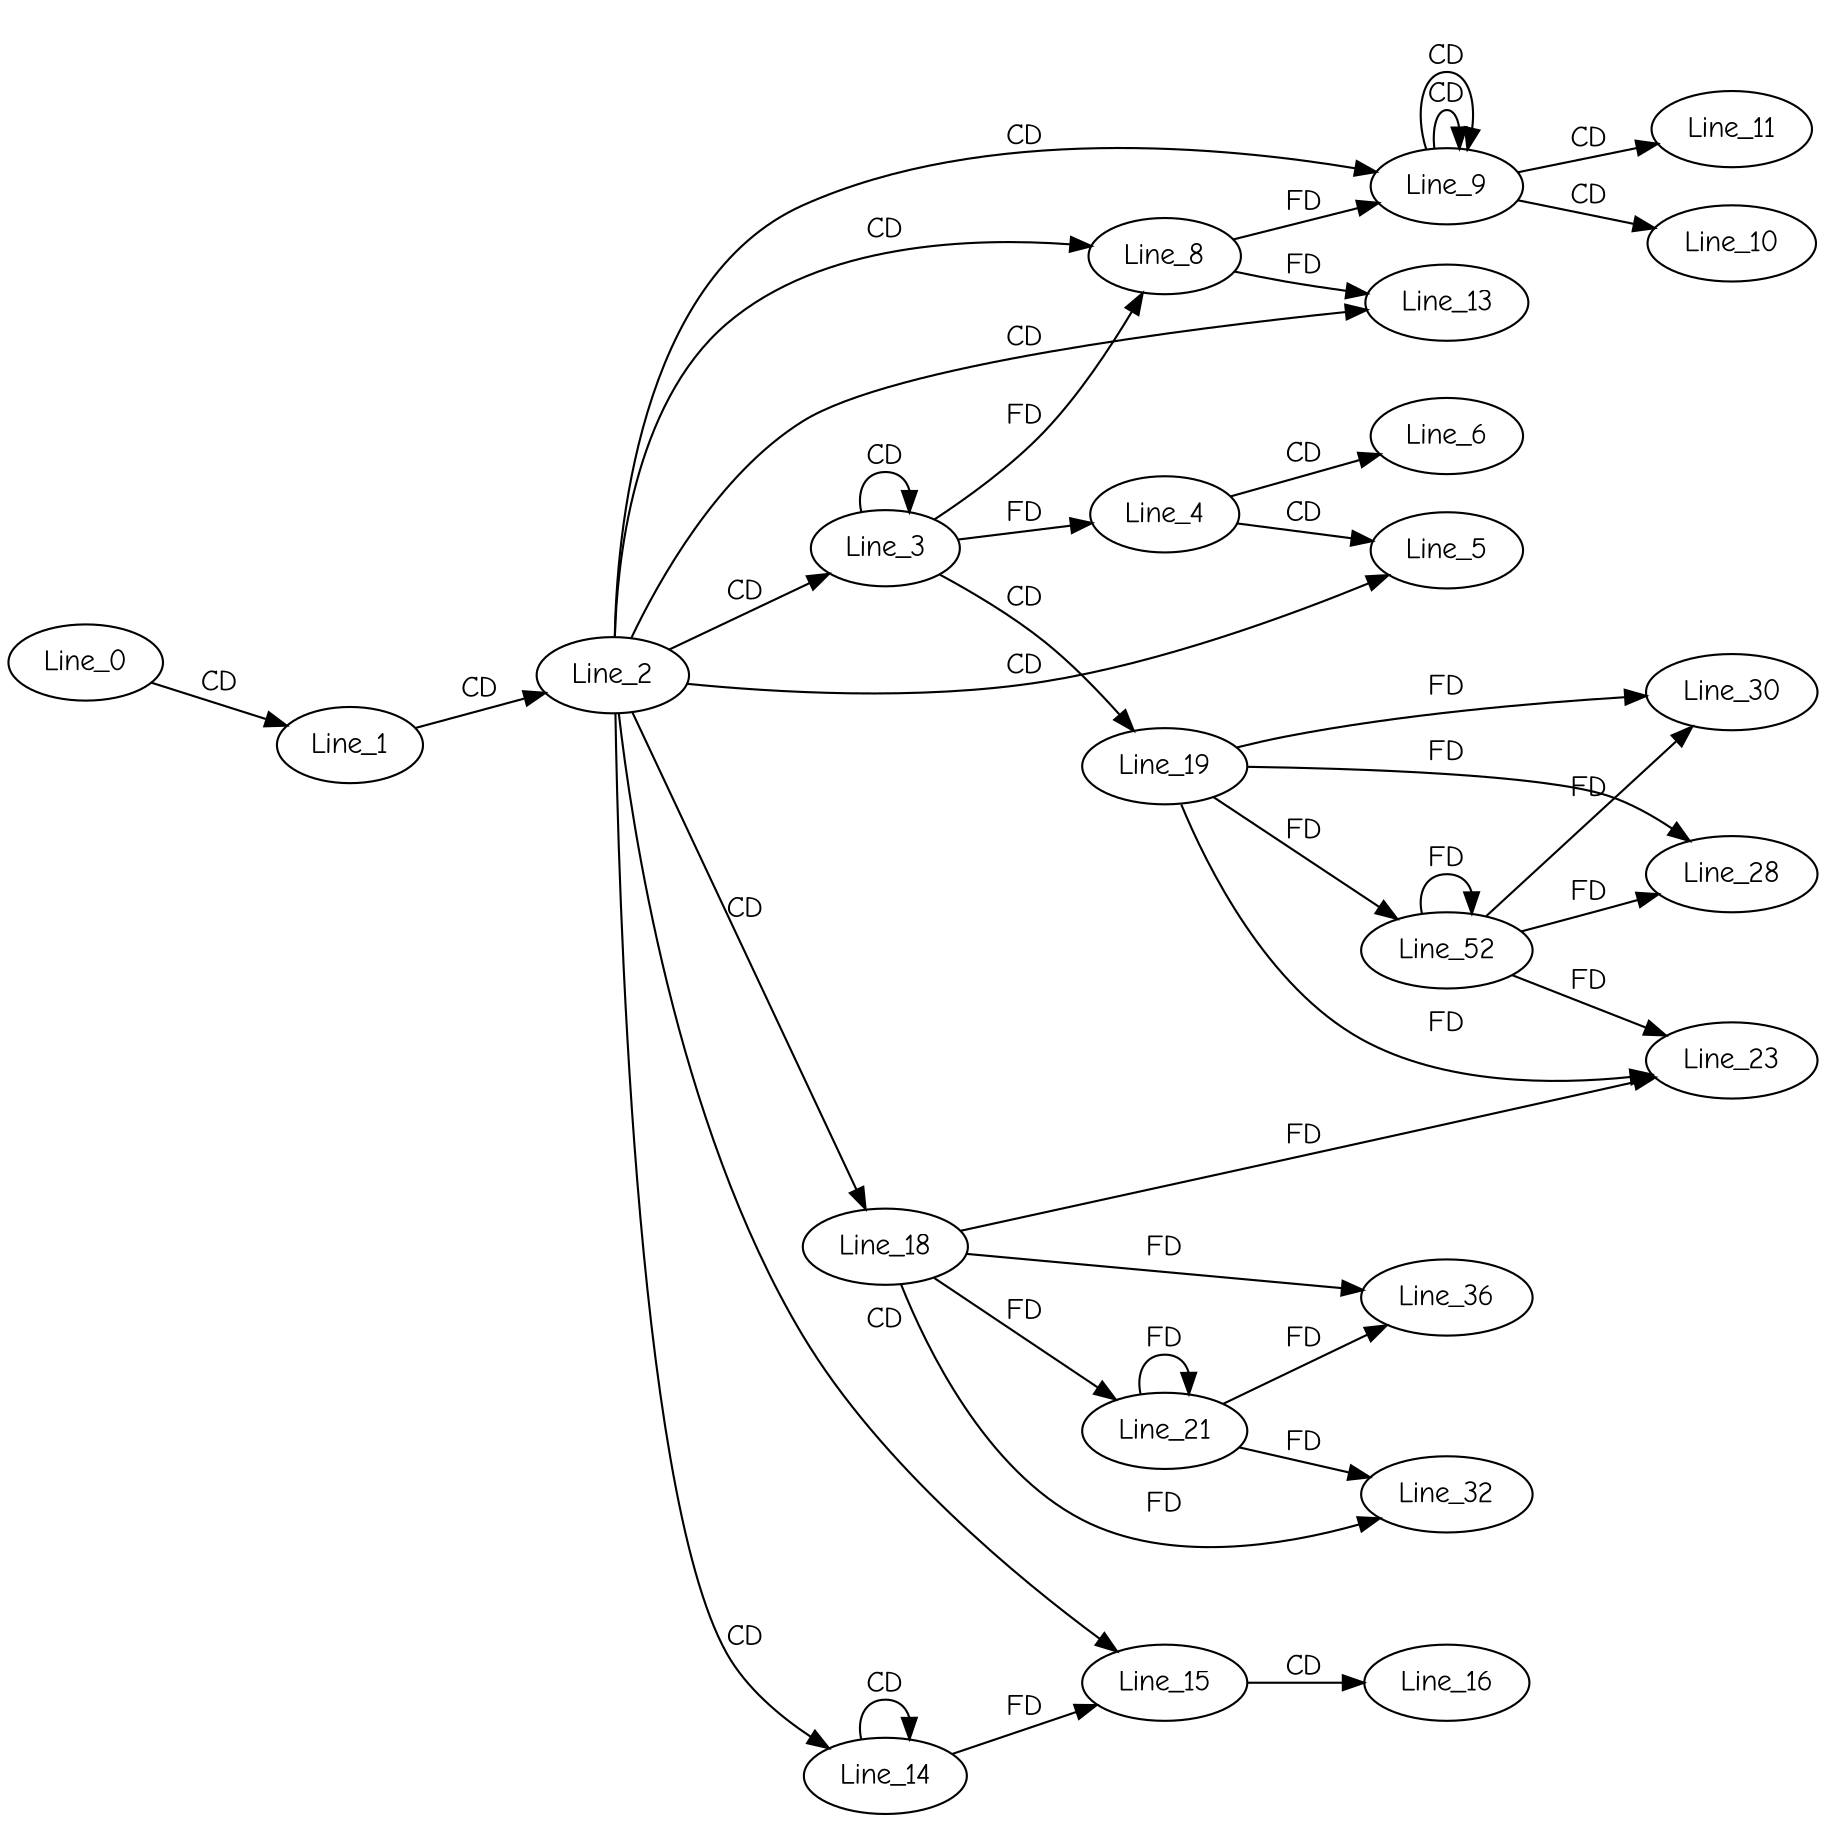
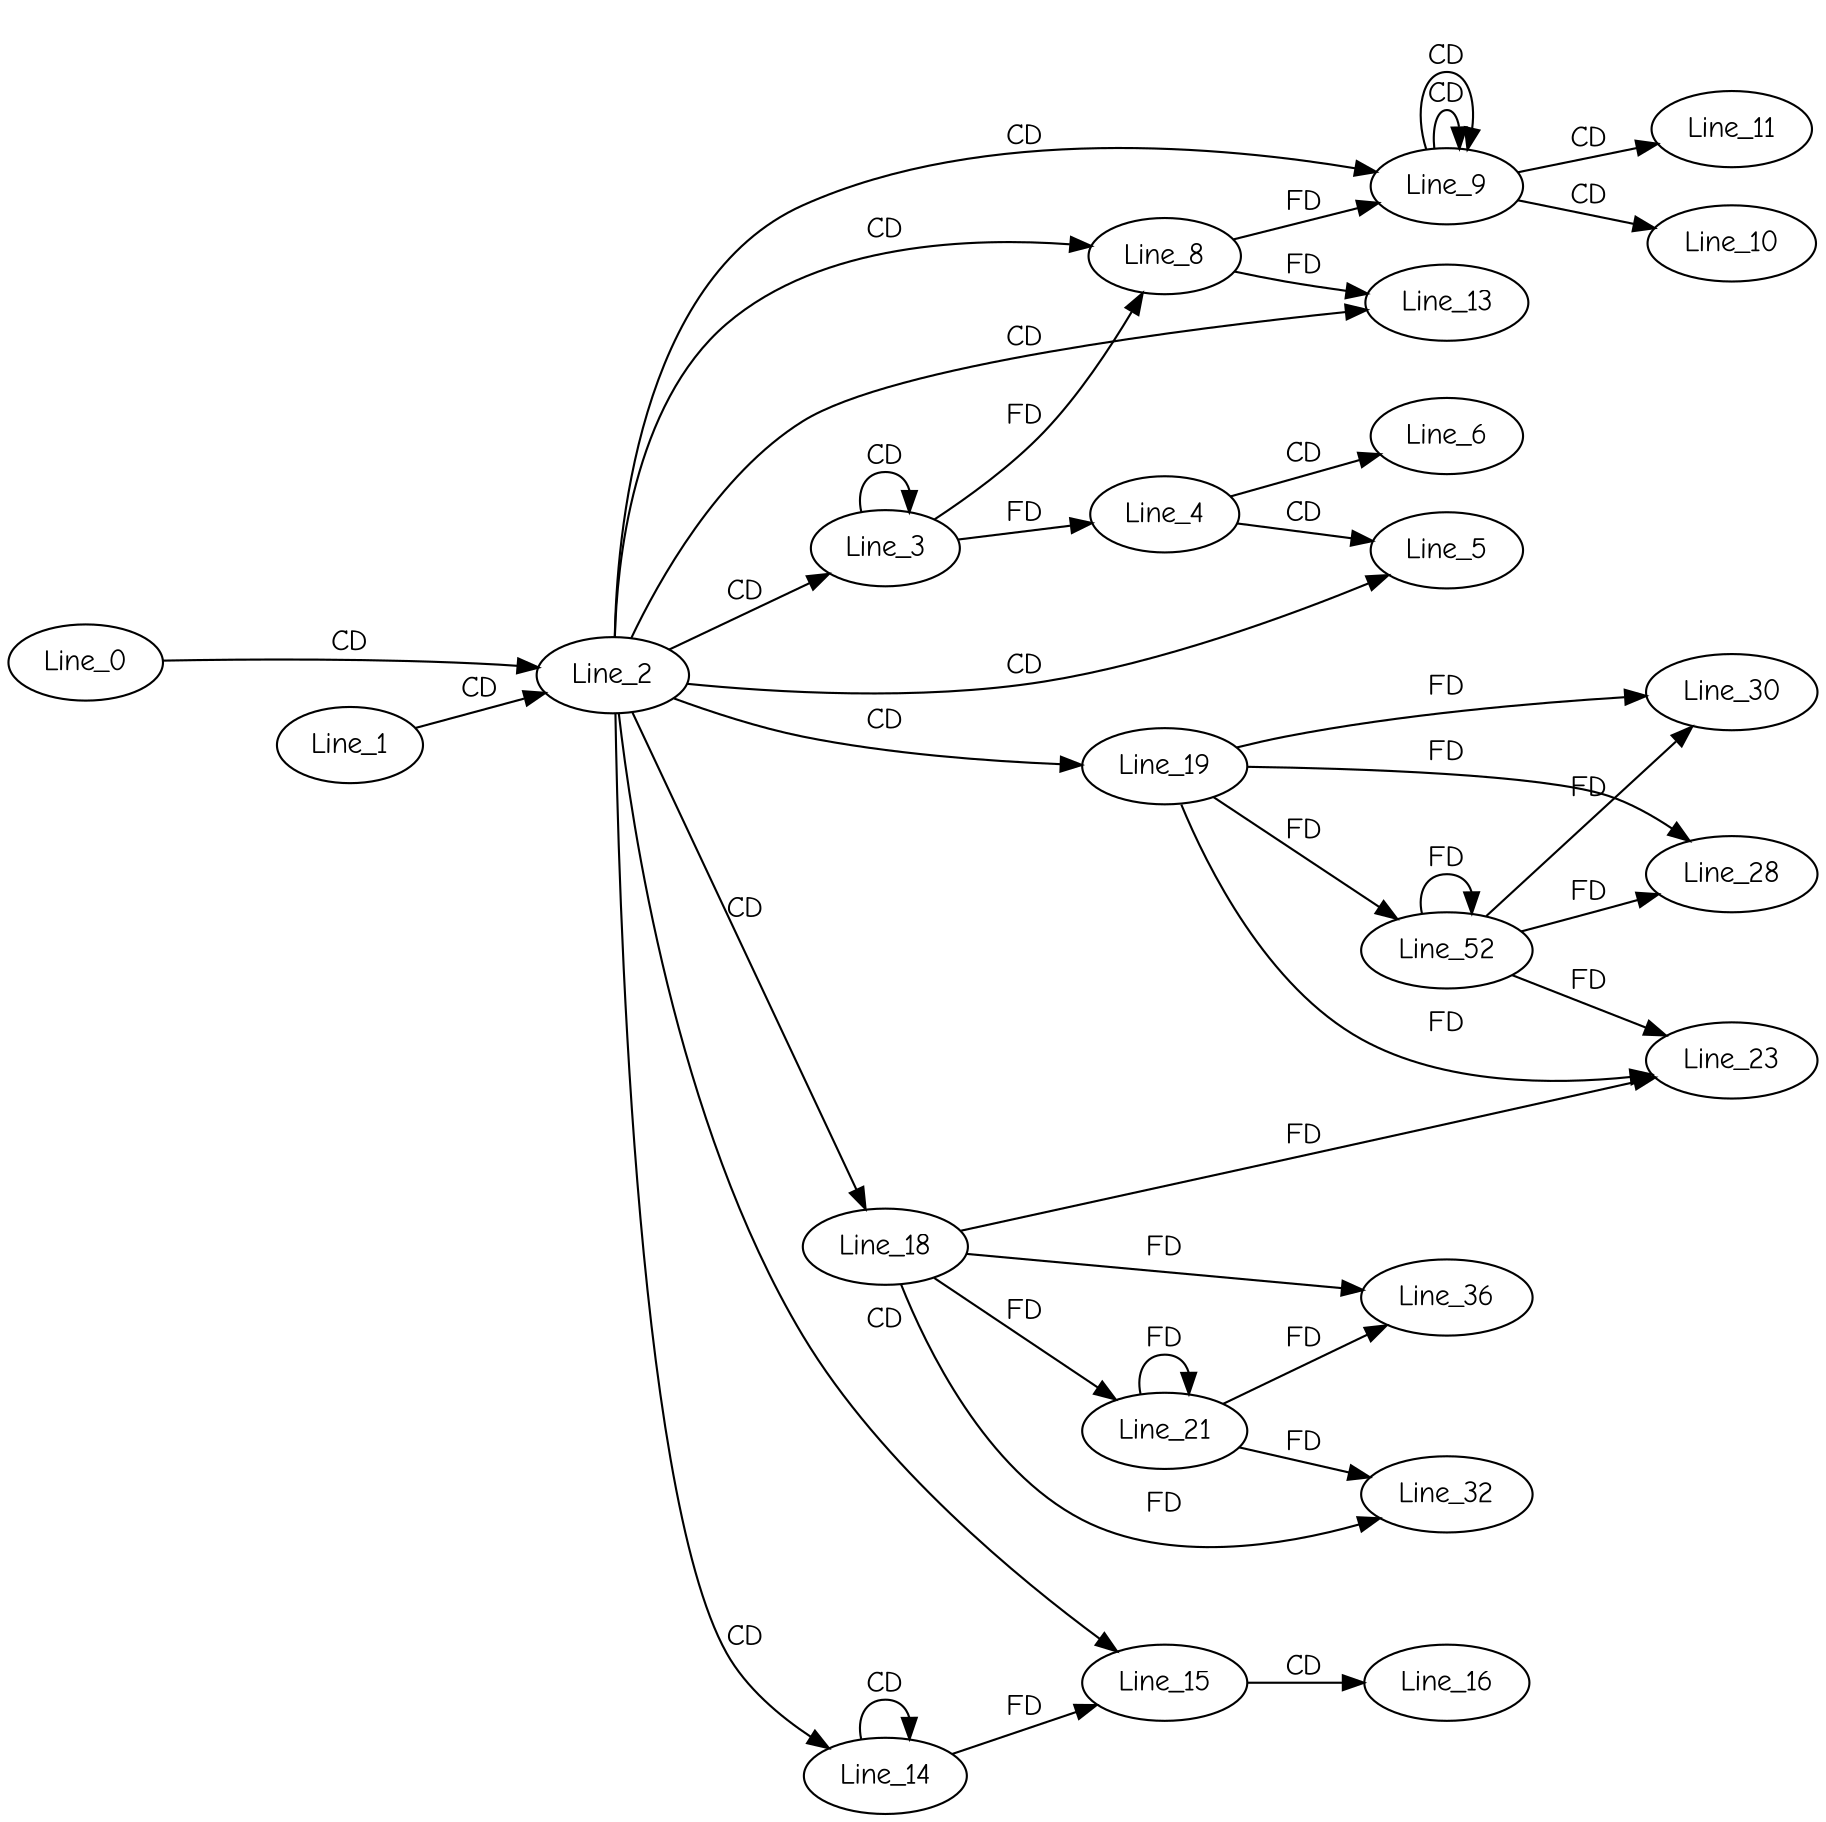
edge "Line_3" -> "Line_19": now "Line_2" -> "Line_19"
edge "Line_0" -> "Line_1": now "Line_0" -> "Line_2"
